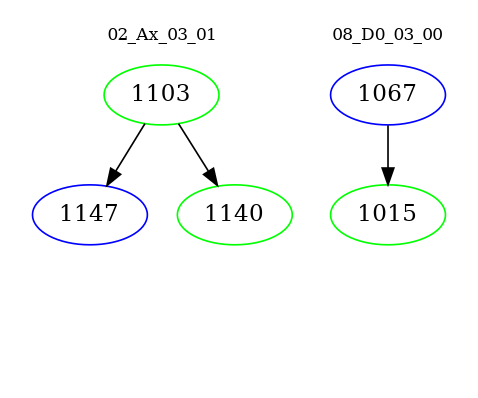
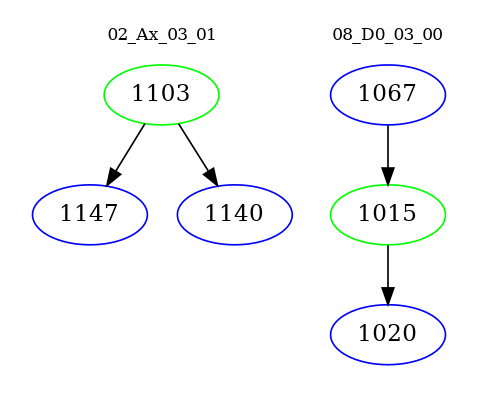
node "1140": color green -> blue
node "1020": added
